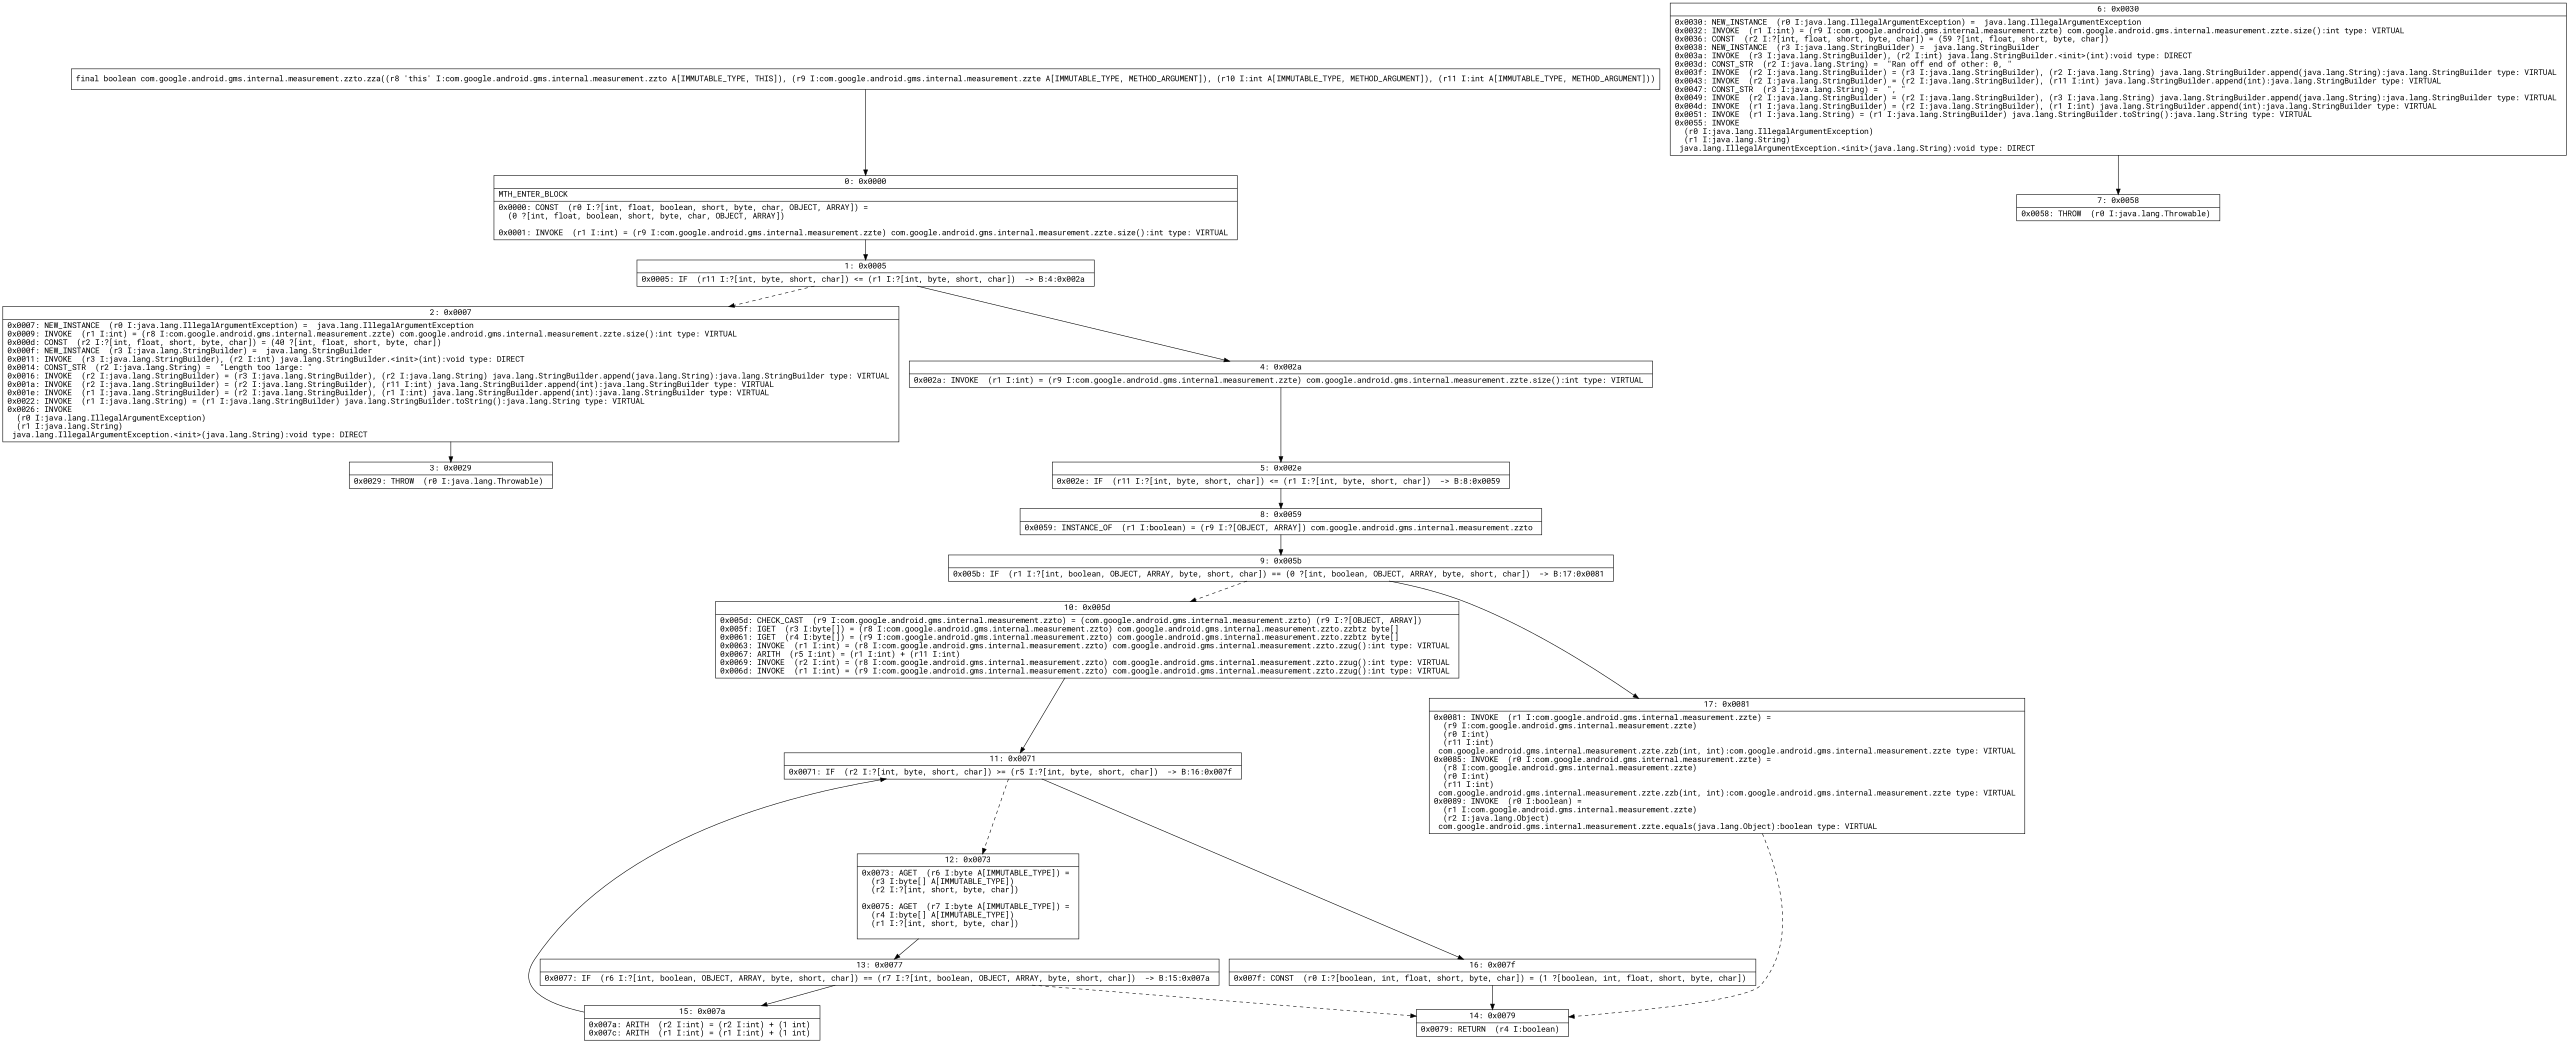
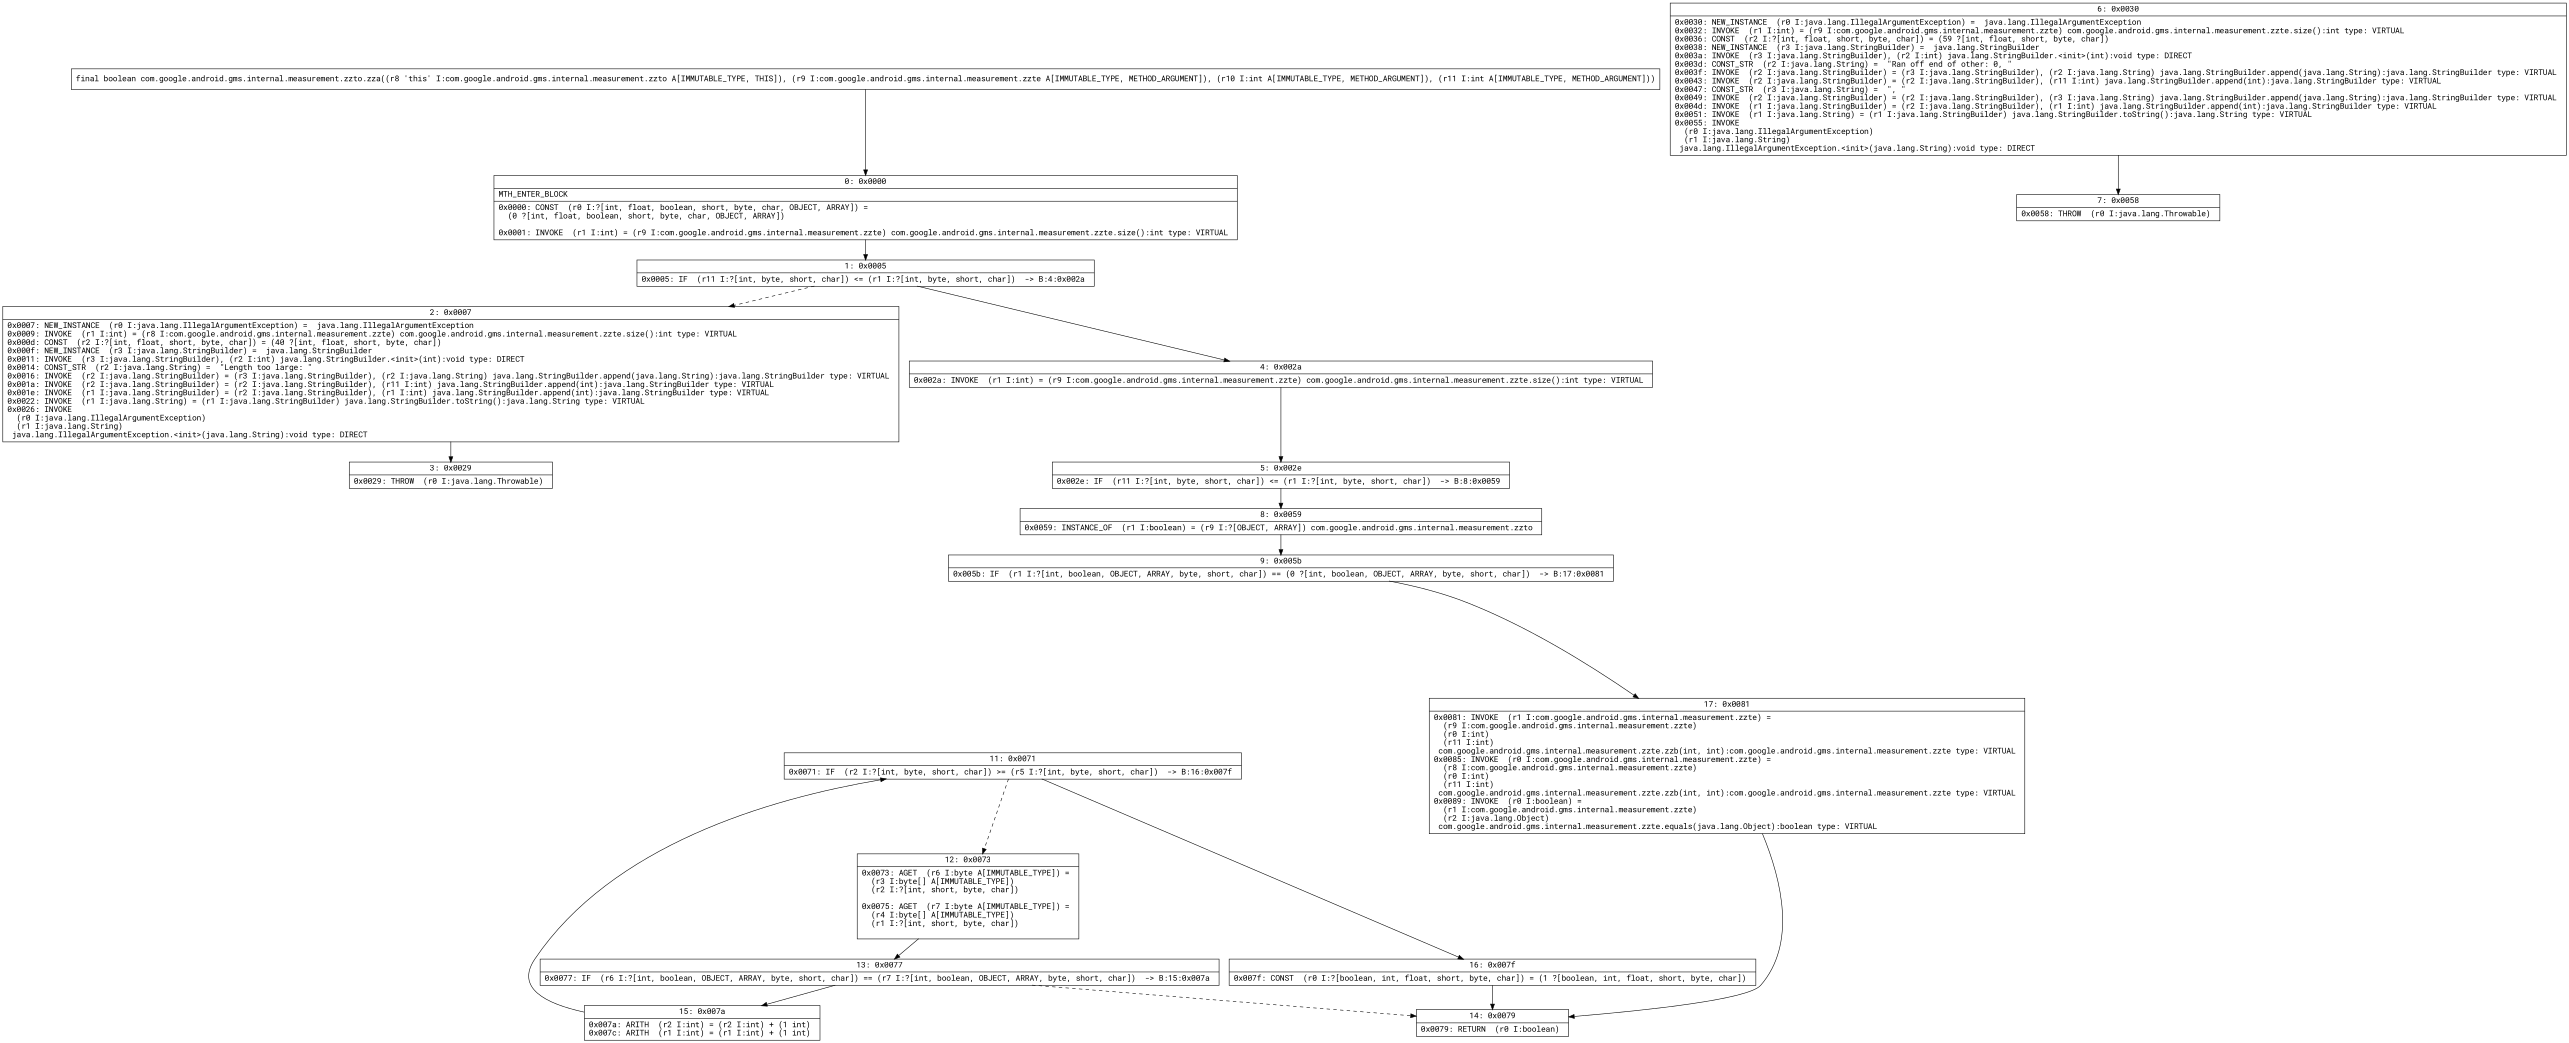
node "10: 0x005d": removed
edge "17: 0x0081" -> "14: 0x0079": style dashed -> solid
node "14: 0x0079": text "0x0079: RETURN  (r4 I:boolean)" -> "0x0079: RETURN  (r0 I:boolean)"
